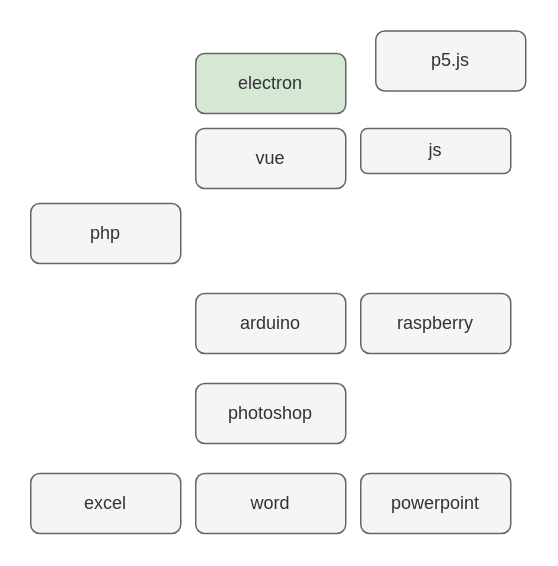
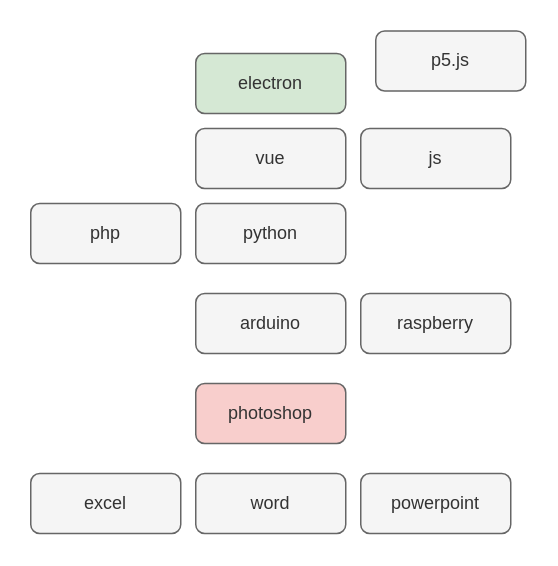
node "js": size 150x45 -> 150x60
node "python": added
node "photoshop": fillcolor #f5f5f5 -> #f8cecc
